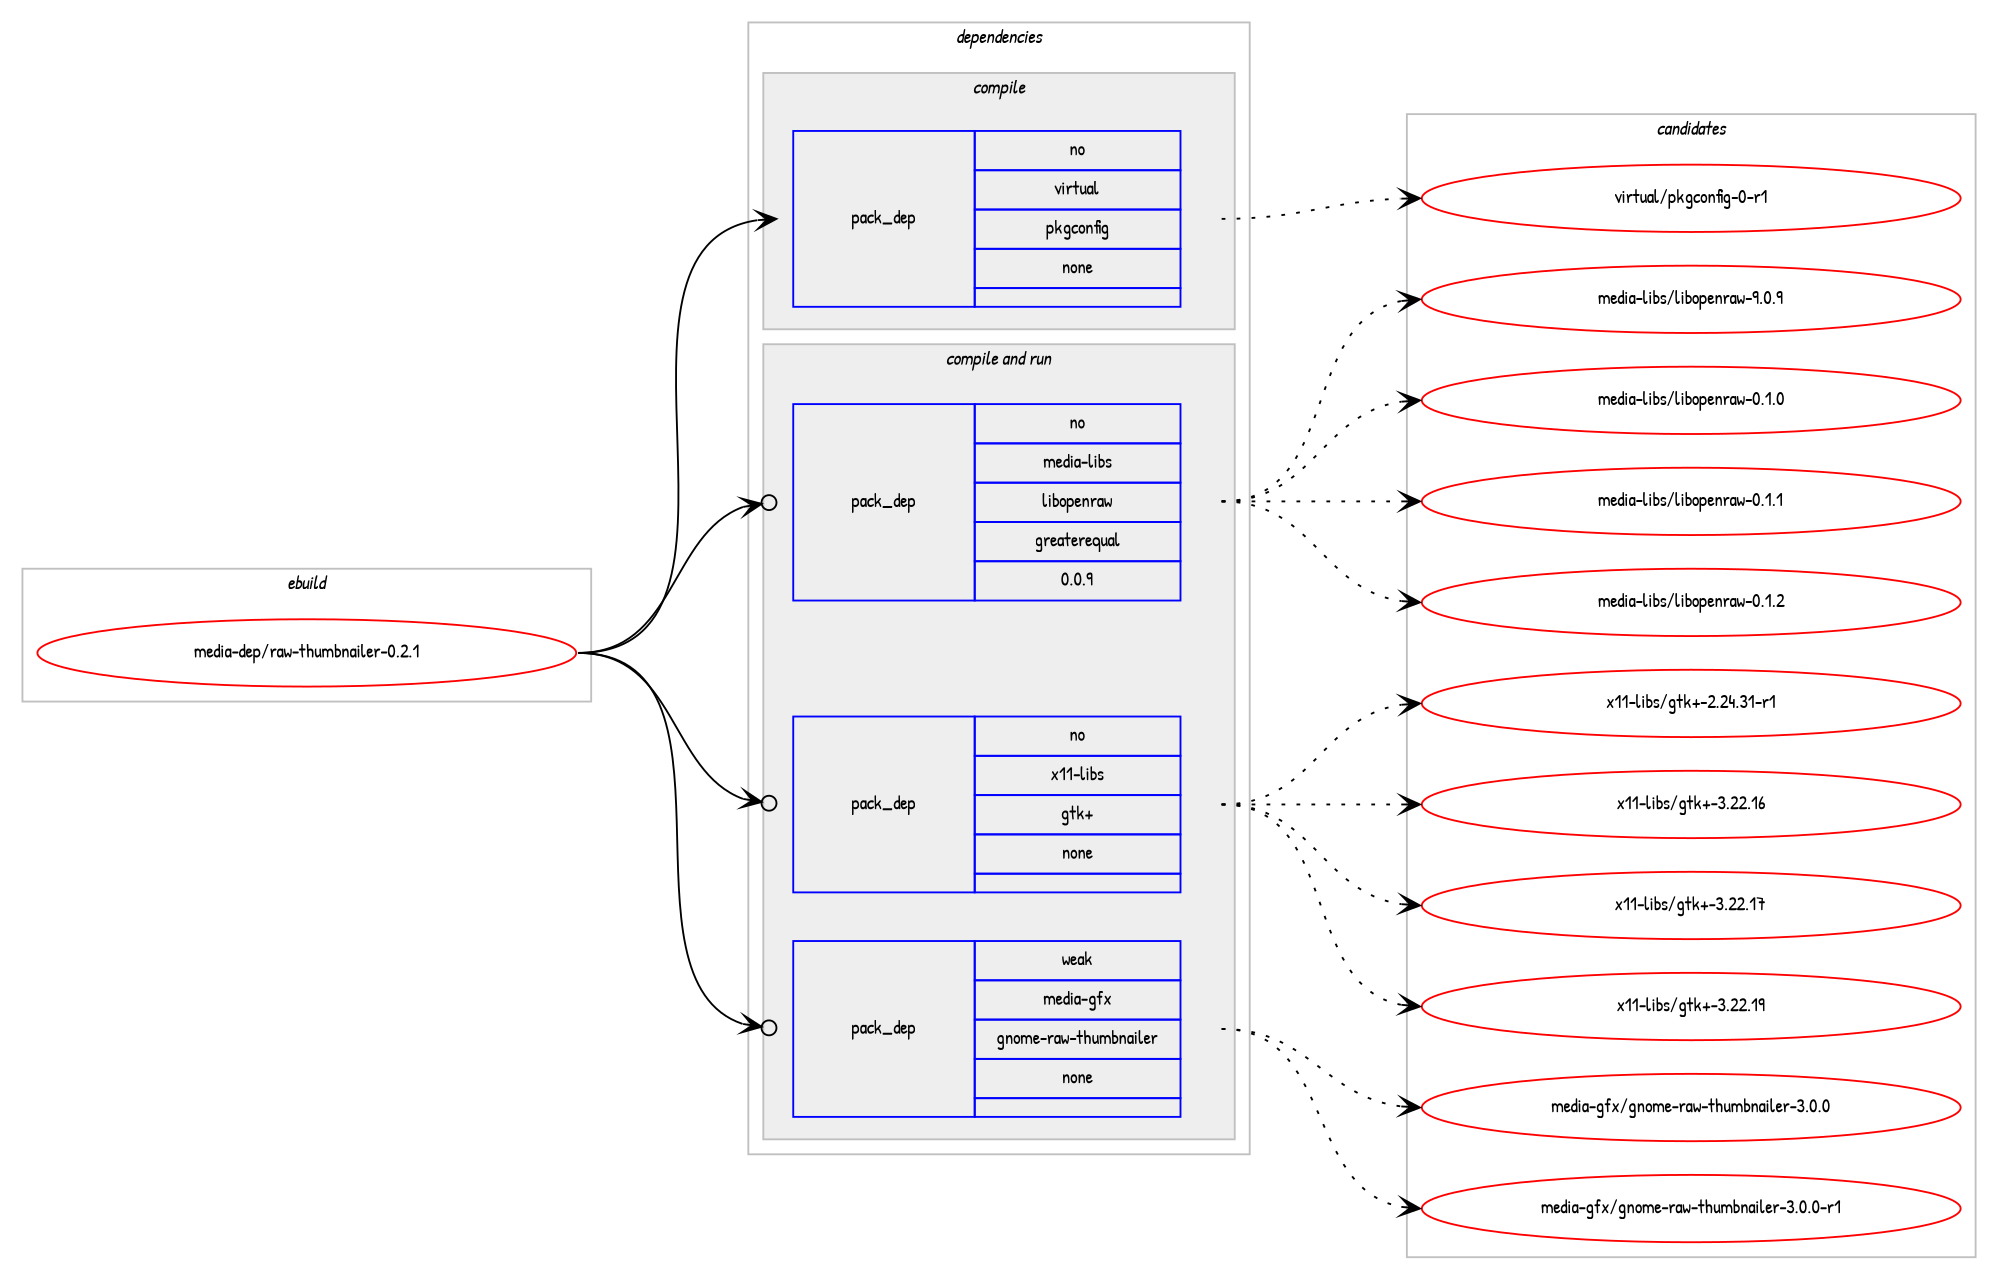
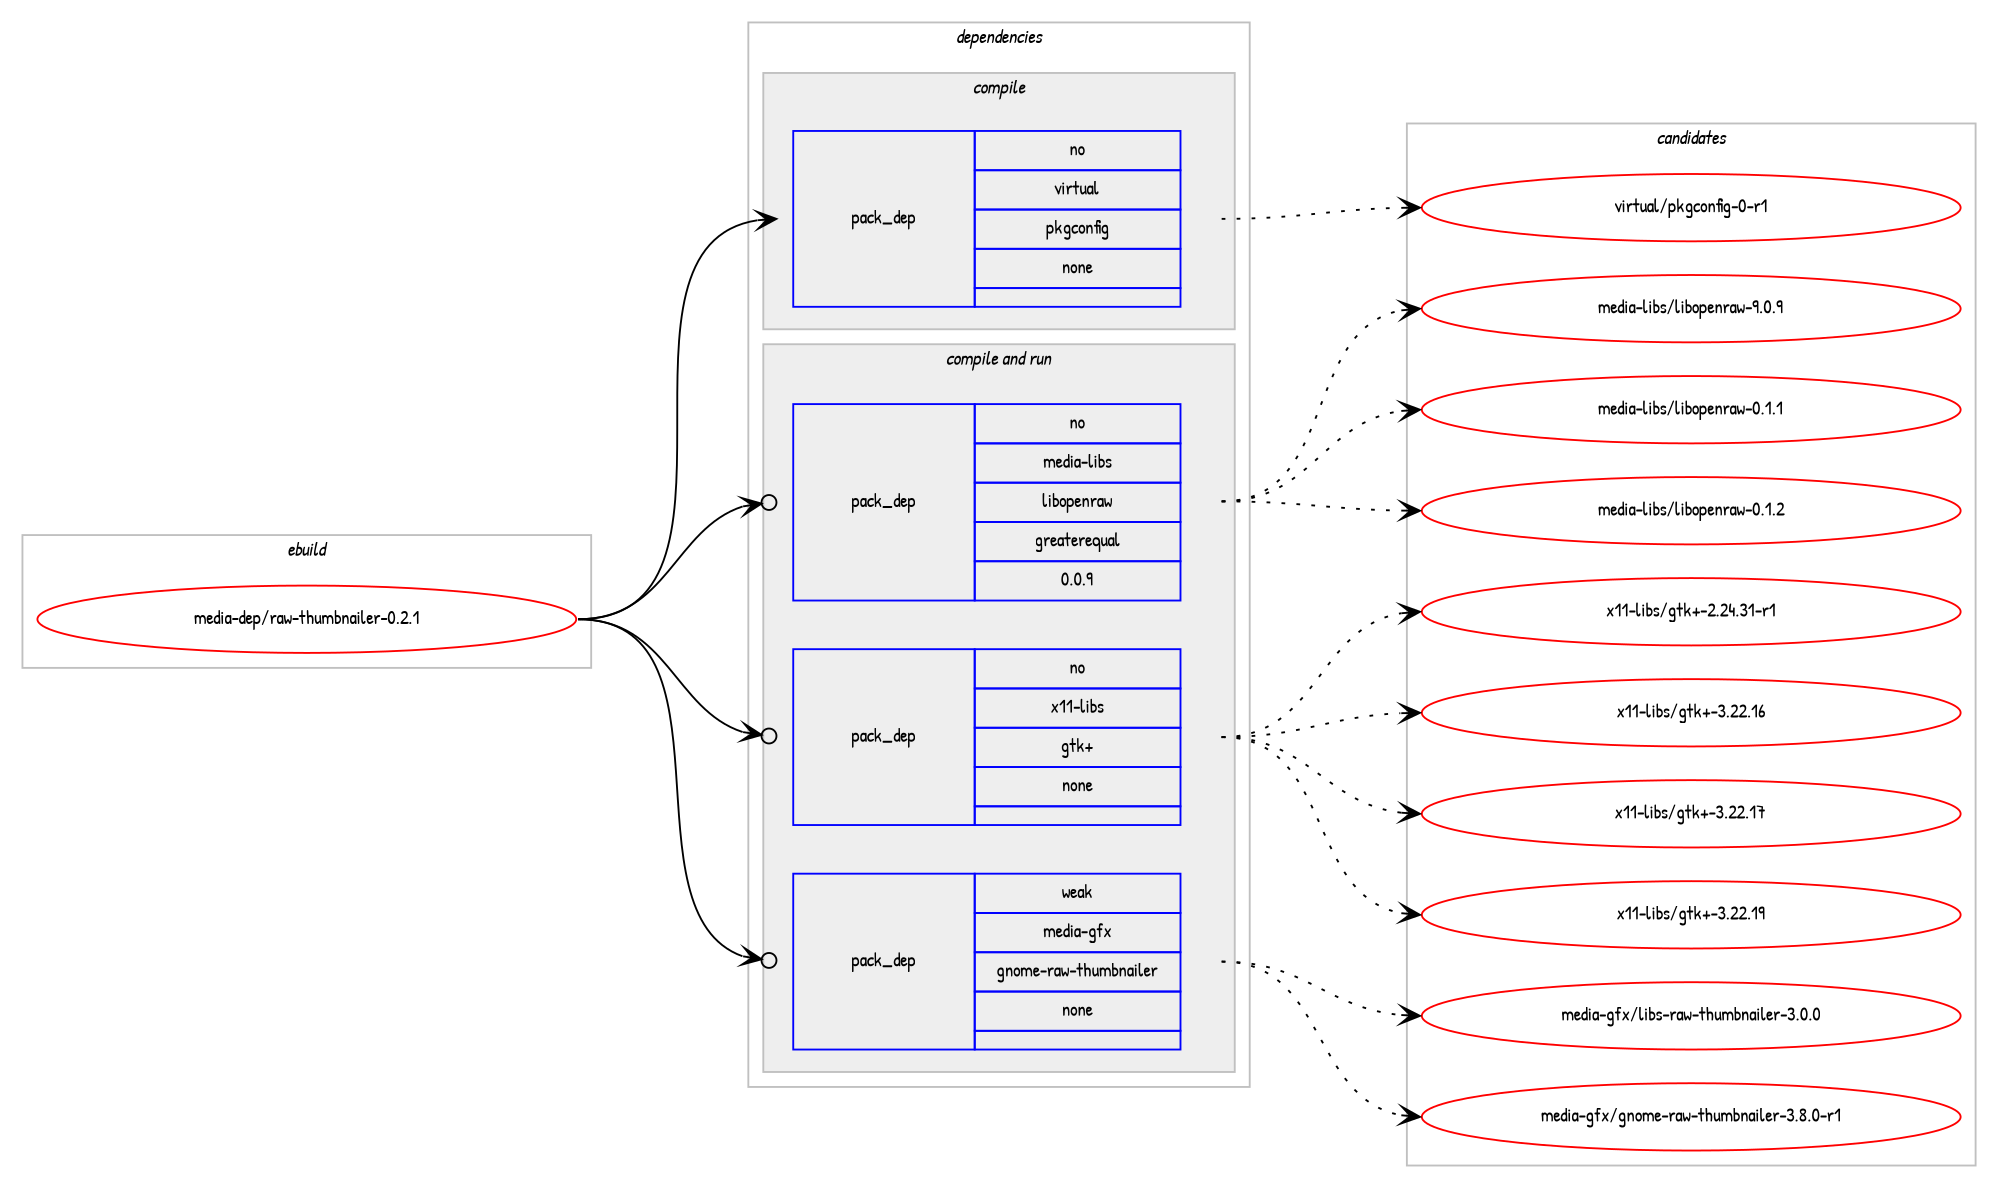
node "media-libs/libopenraw-0.1.0": removed
node "media-gfx/gnome-raw-thumbnailer-3.0.0": label "media-gfx/gnome-raw-thumbnailer-3.0.0" -> "media-gfx/libs-raw-thumbnailer-3.0.0"
node "media-gfx/gnome-raw-thumbnailer-3.0.0-r1": label "media-gfx/gnome-raw-thumbnailer-3.0.0-r1" -> "media-gfx/gnome-raw-thumbnailer-3.8.0-r1"
